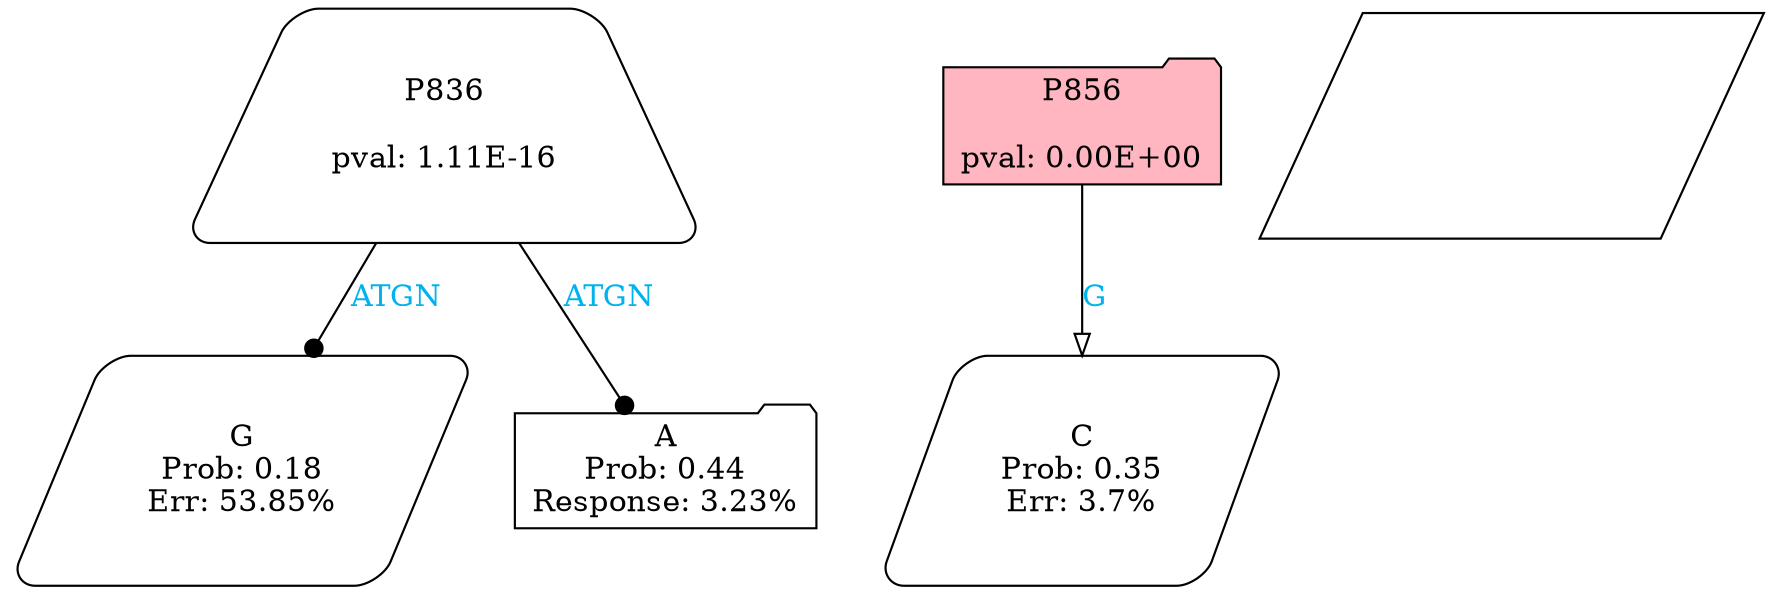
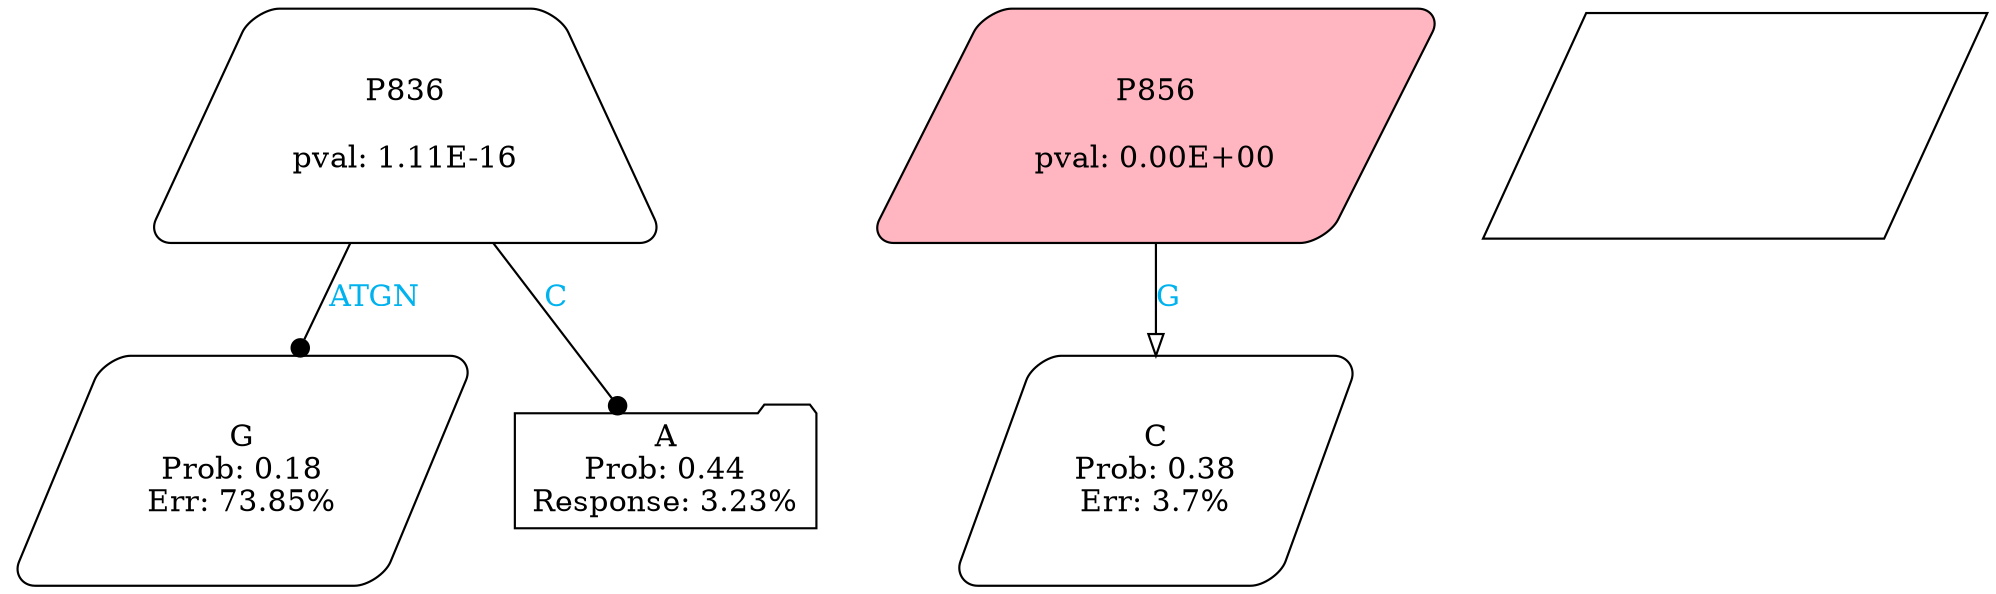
node "P856 pval: 0.00E+00": shape folder -> parallelogram
edge "P836 pval: 1.11E-16" -> "A Prob: 0.44 Response: 3.23%": label "ATGN" -> "C"
node "G Prob: 0.18 Err: 53.85%": label "G Prob: 0.18 Err: 53.85%" -> "G Prob: 0.18 Err: 73.85%"
node "C Prob: 0.35 Err: 3.7%": label "C Prob: 0.35 Err: 3.7%" -> "C Prob: 0.38 Err: 3.7%"
